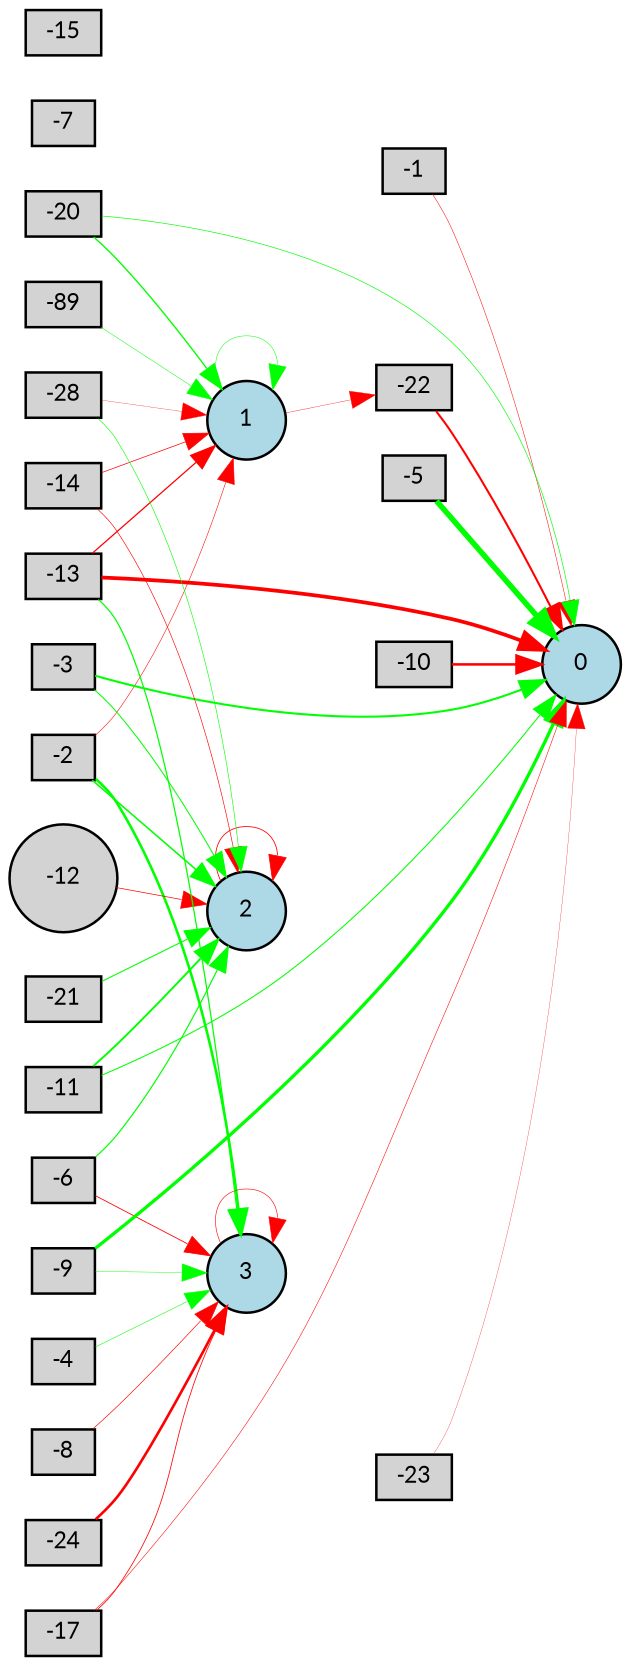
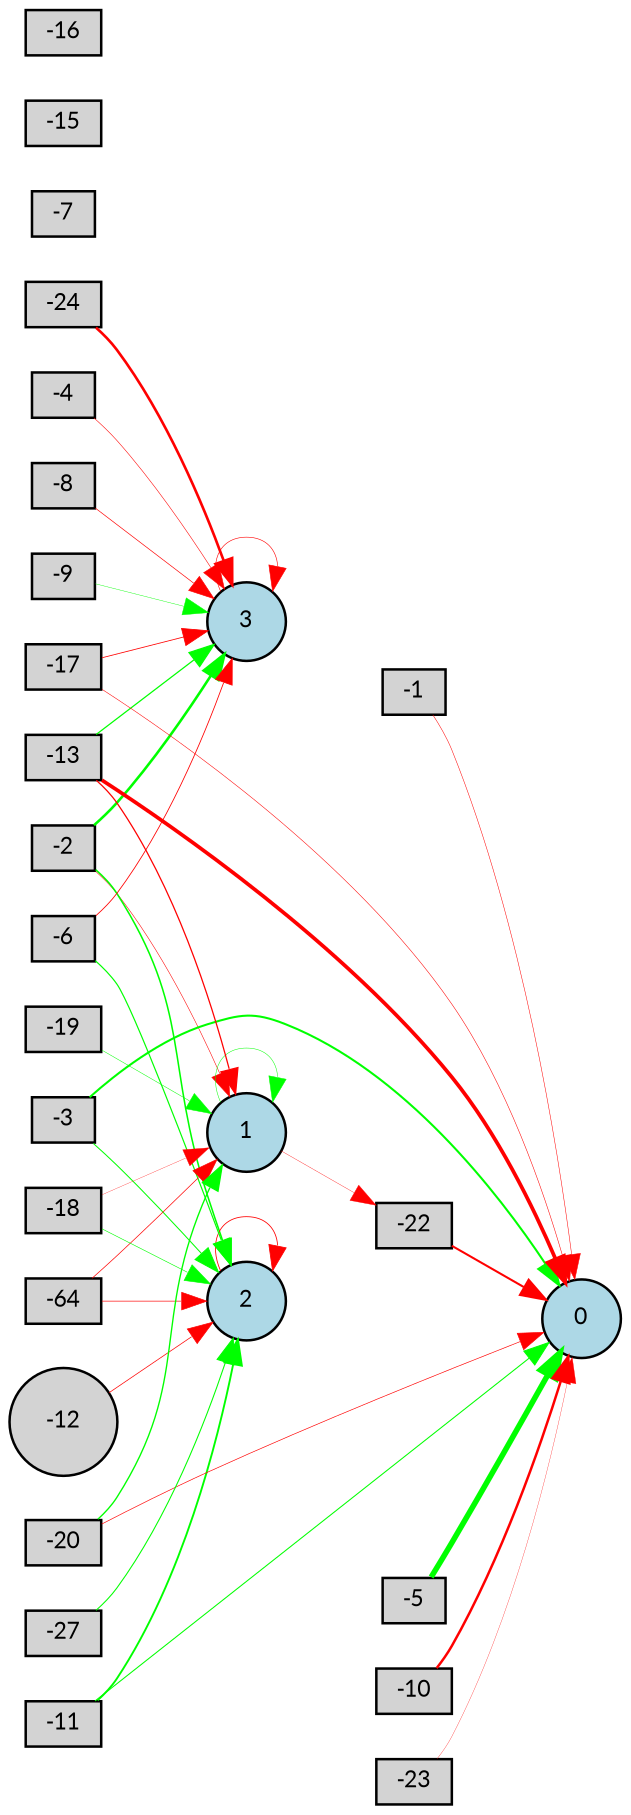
node "-16": added
node "-89": label "-89" -> "-19"
edge "-20" -> "0": color green -> red
node "-28": label "-28" -> "-18"
node "-14": label "-14" -> "-64"
node "-21": label "-21" -> "-27"
edge "-9" -> "0": removed
edge "-4" -> "3": color green -> red
